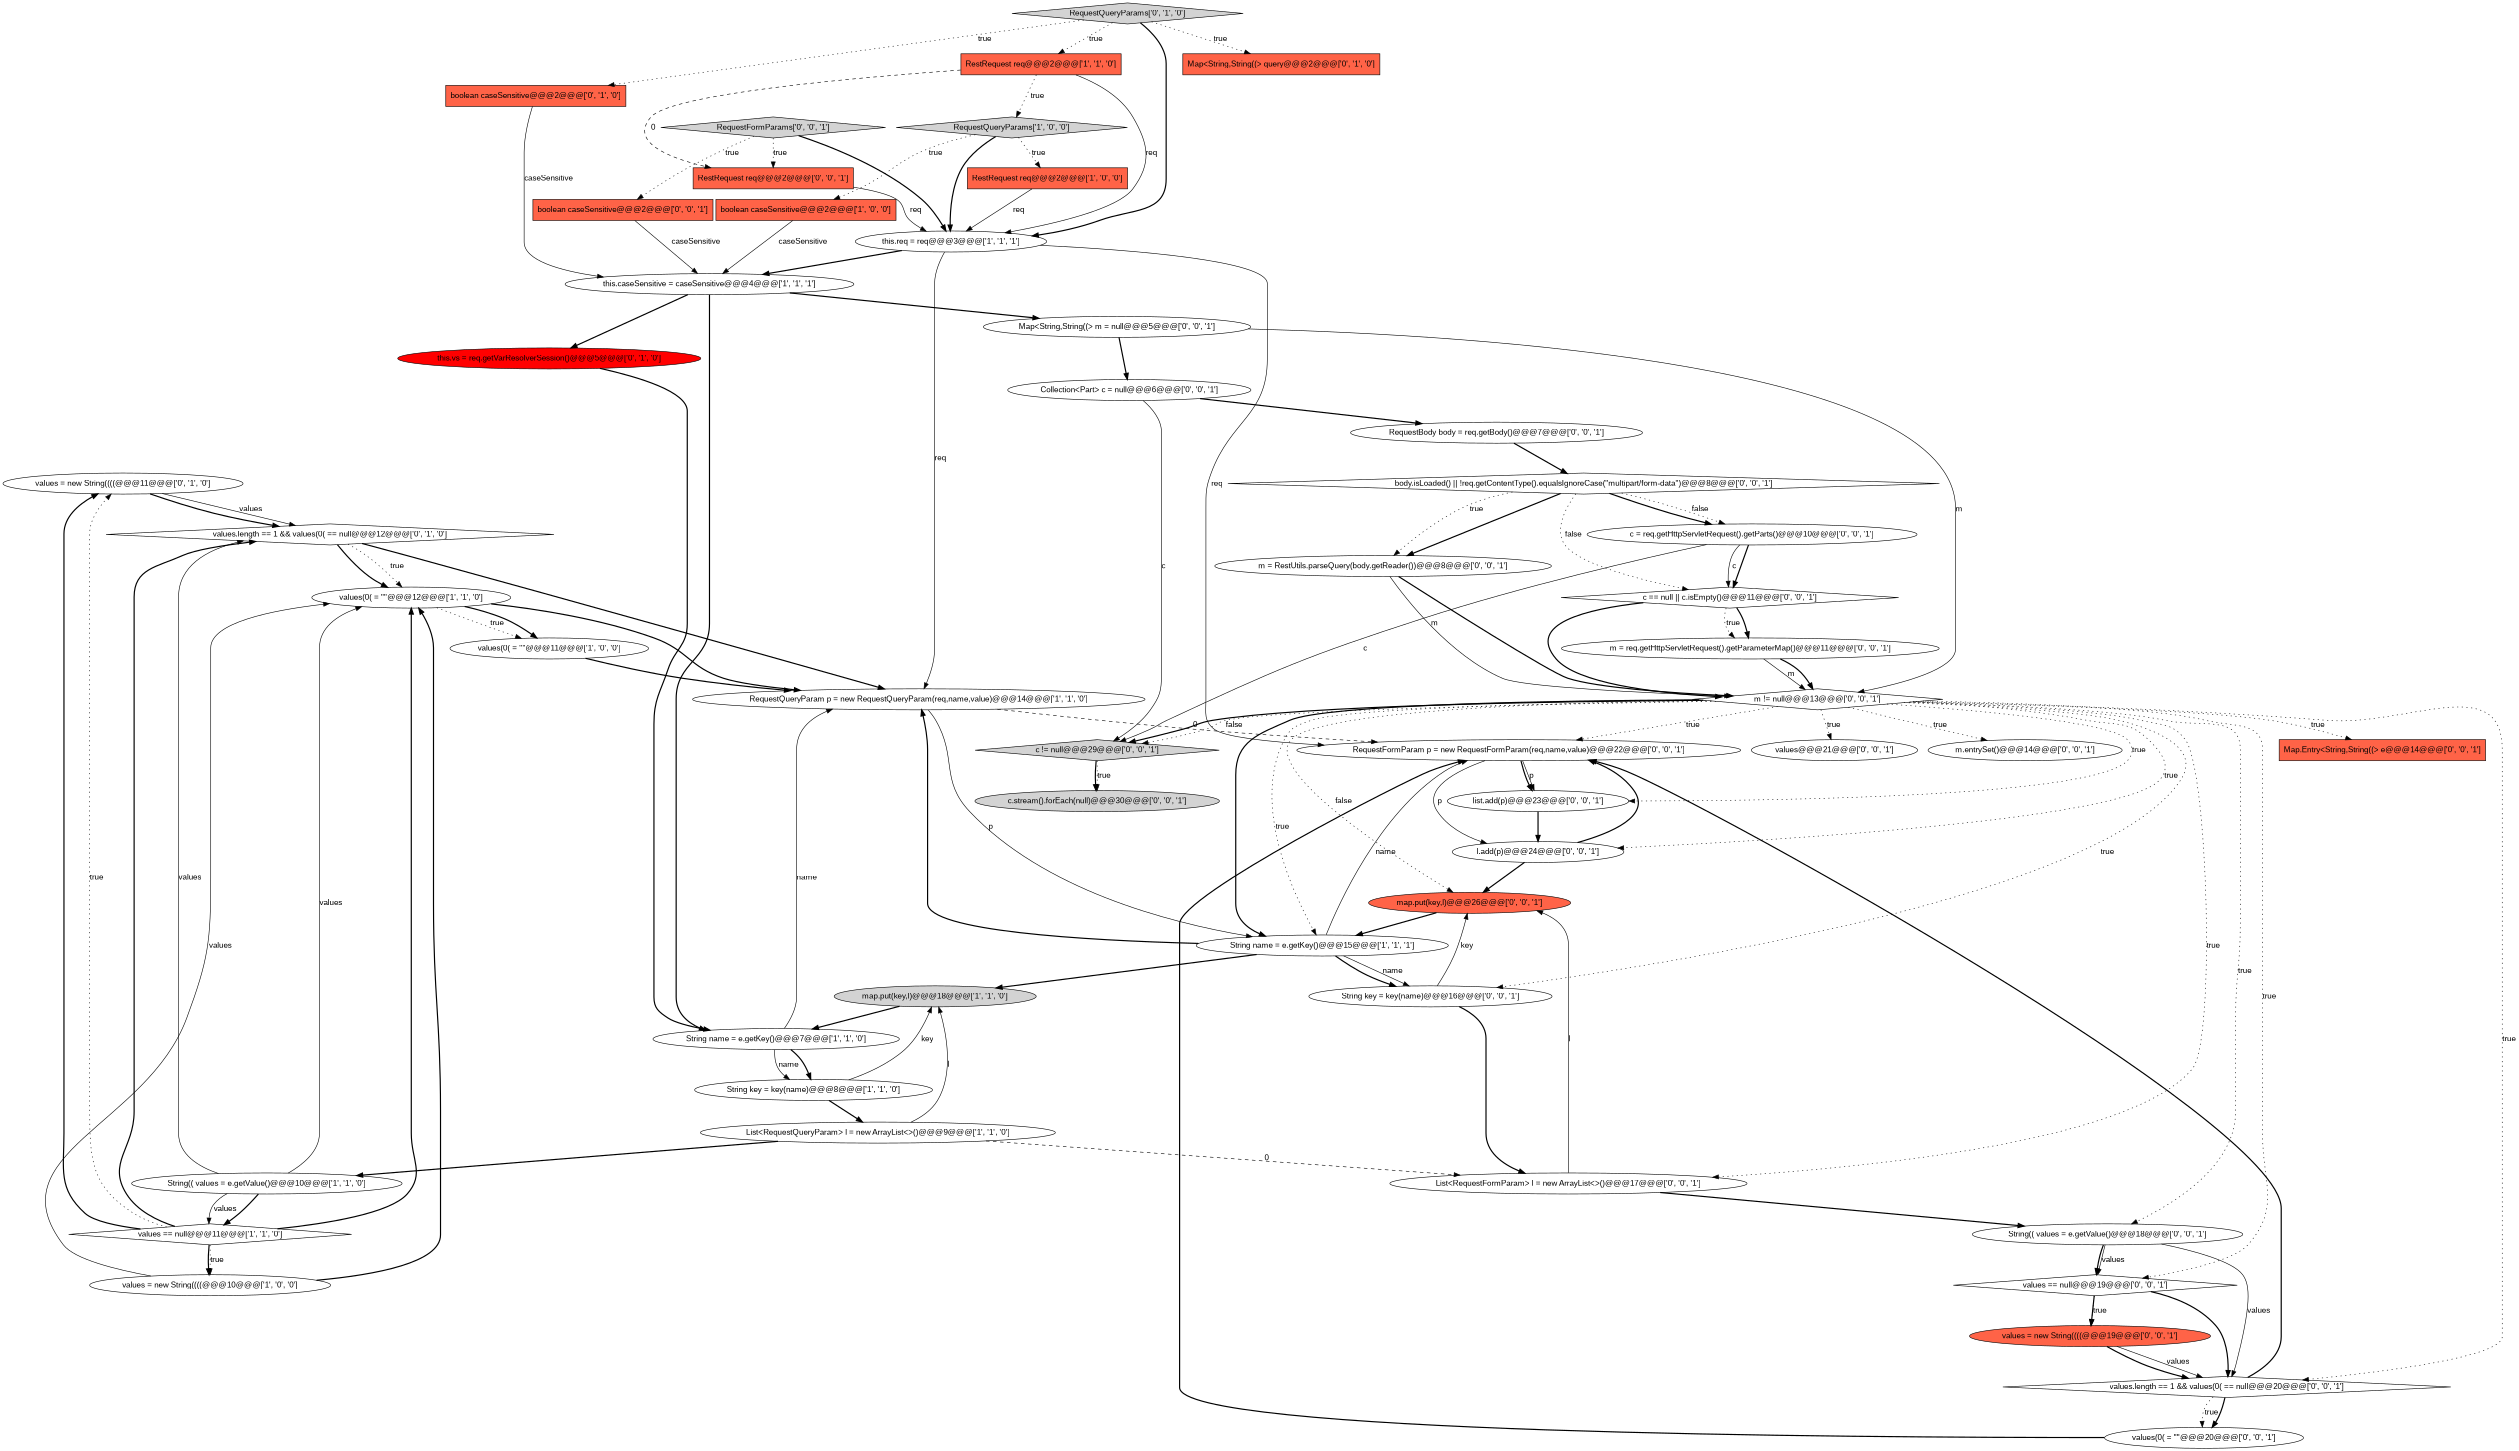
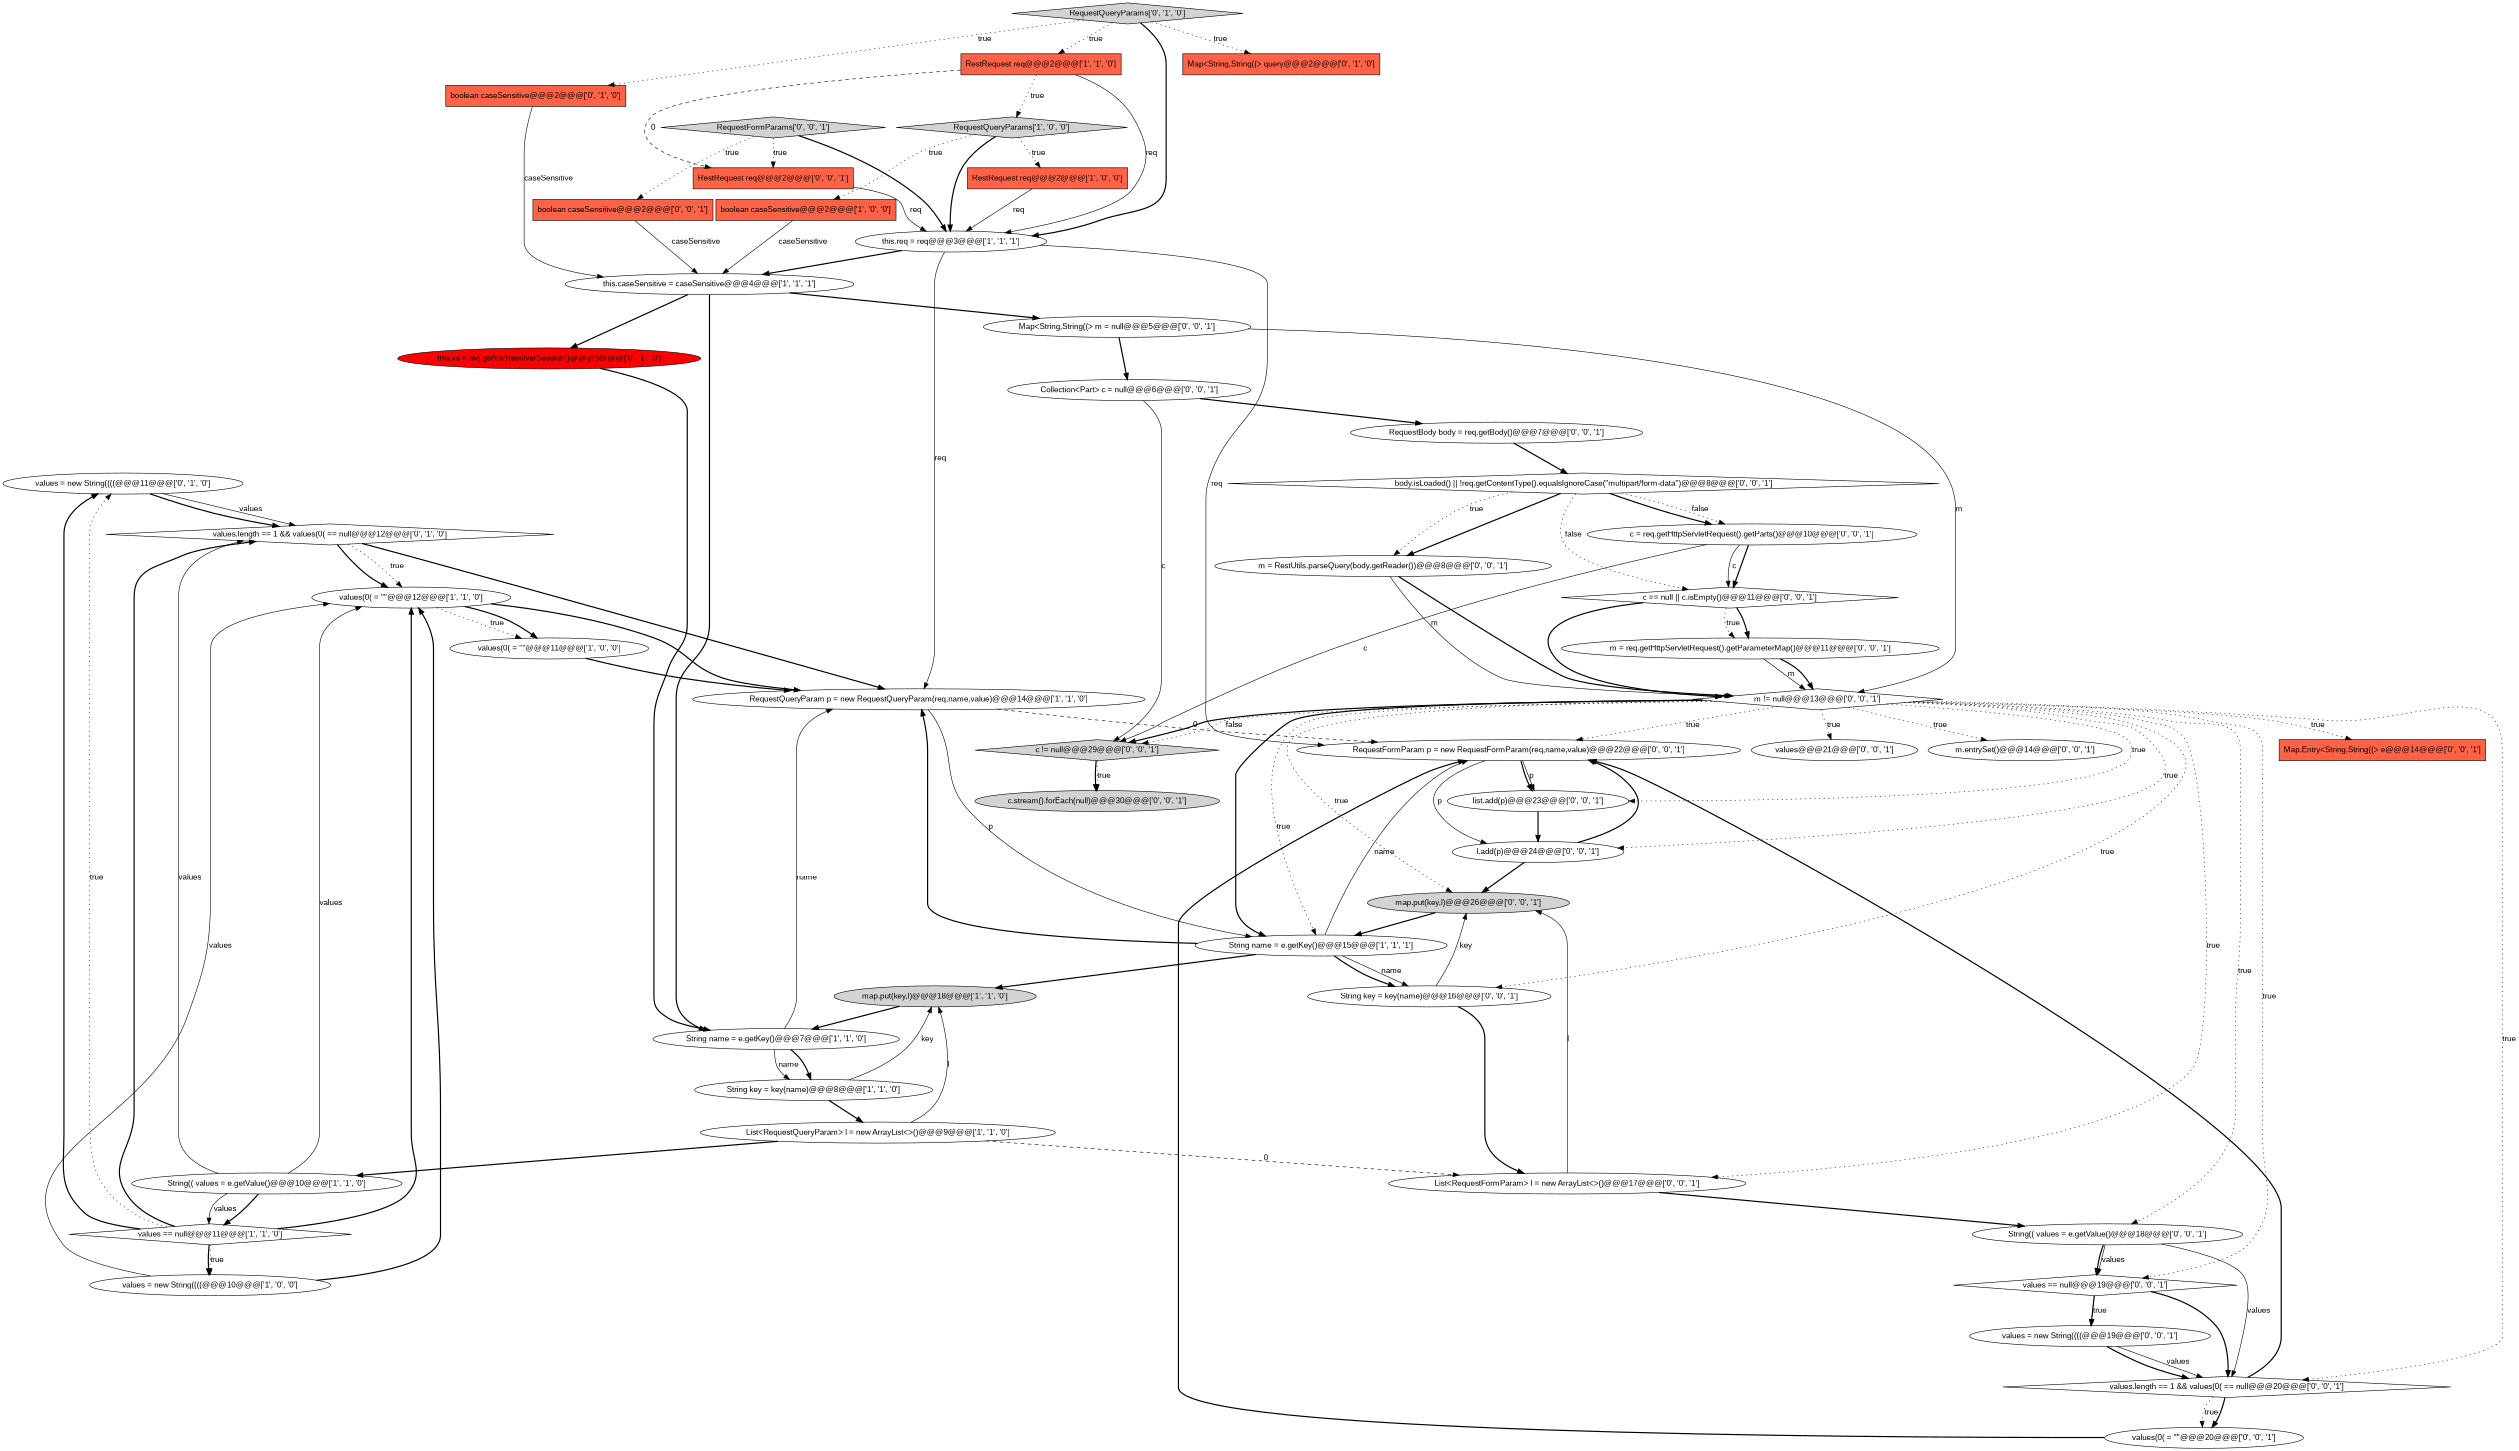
edge "m != null@@@13@@@['0', '0', '1']" -> "map.put(key,l)@@@26@@@['0', '0', '1']": label "false" -> "true"
node "map.put(key,l)@@@26@@@['0', '0', '1']": fillcolor tomato -> lightgray
node "values = new String((((@@@19@@@['0', '0', '1']": fillcolor tomato -> white
